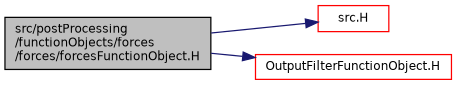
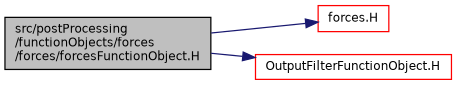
node "src.H": label "src.H" -> "forces.H"
